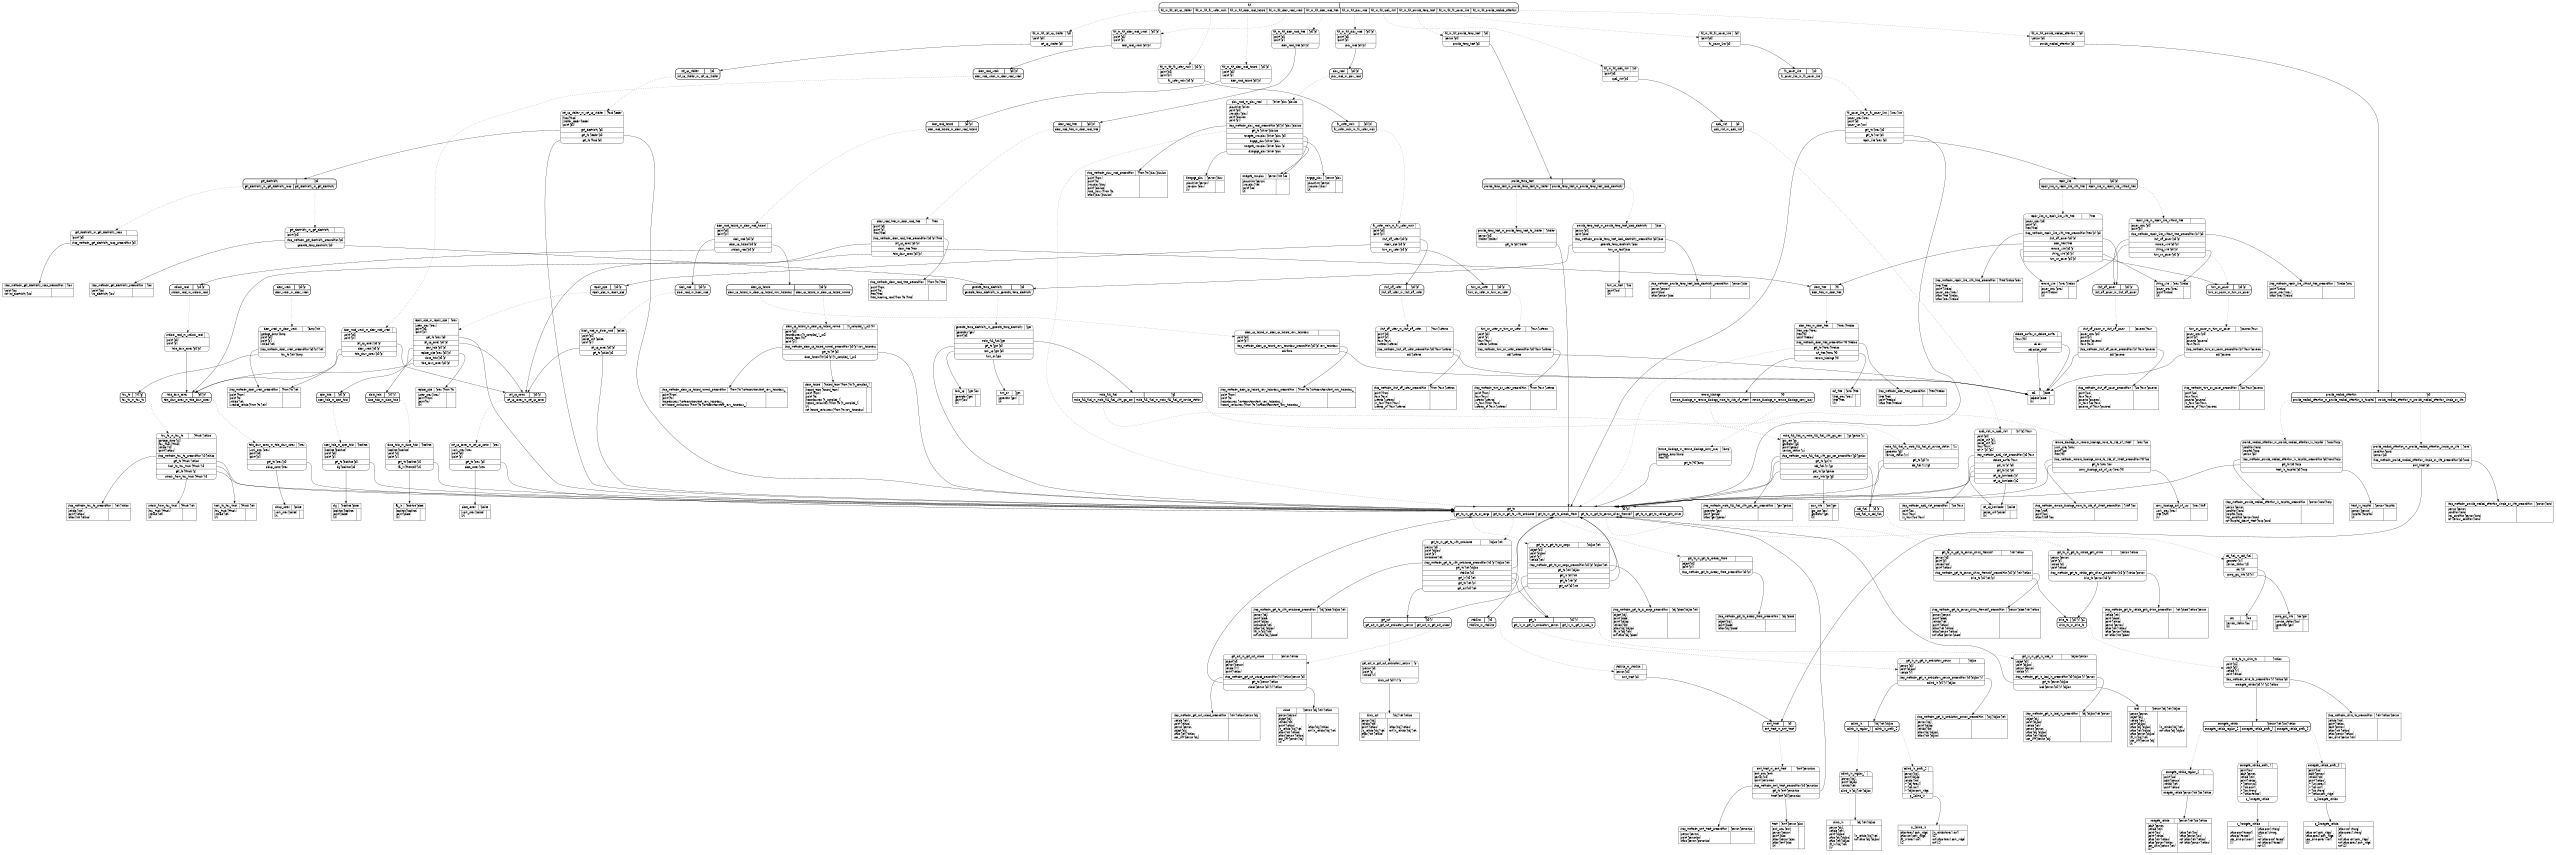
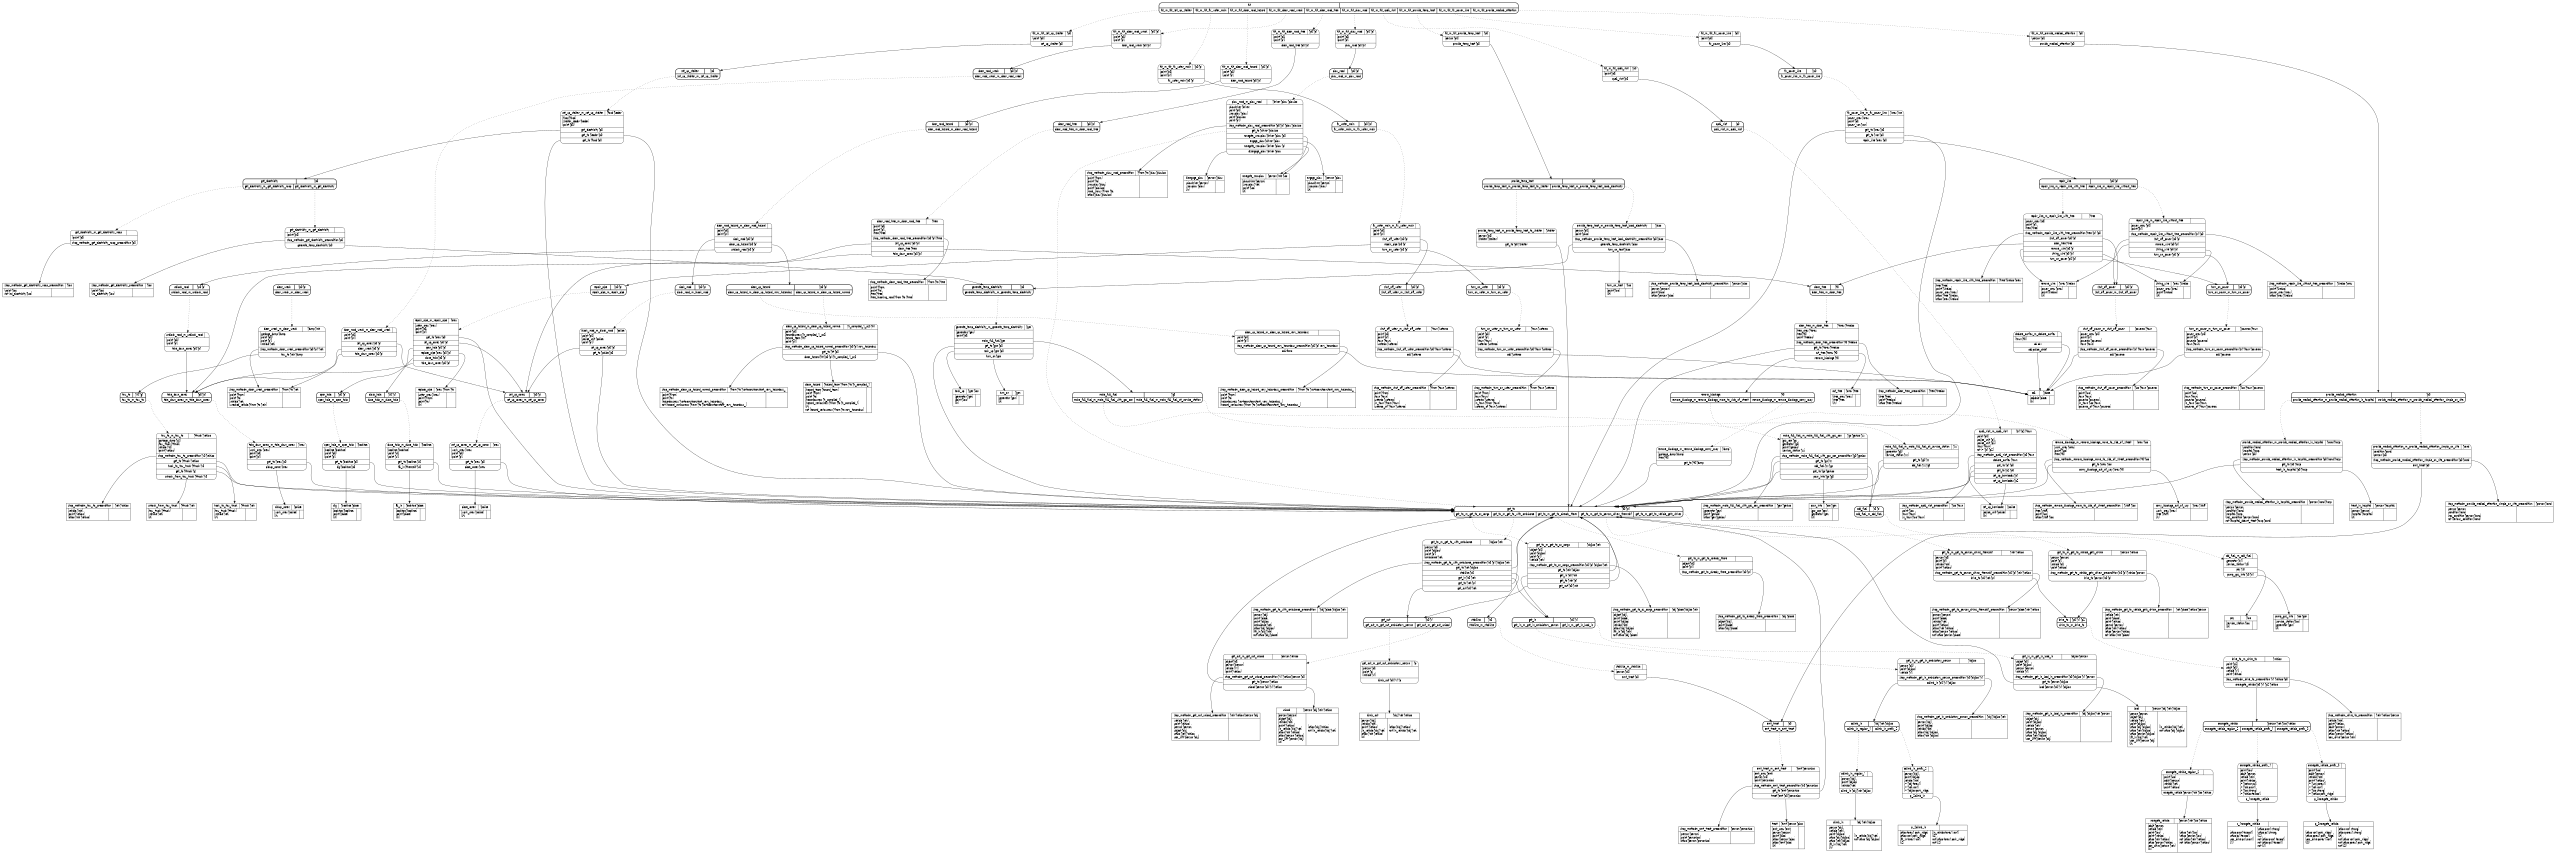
edge "repair_line_m_repair_line_without_tree" -> "turn_on_power": style dotted -> solid
edge "clear_tree_m_clear_tree" -> "get_to": style dotted -> solid
